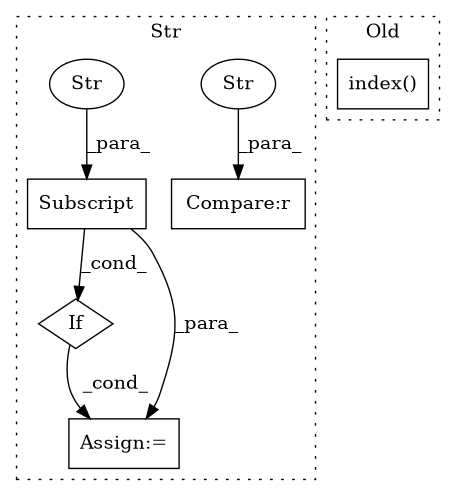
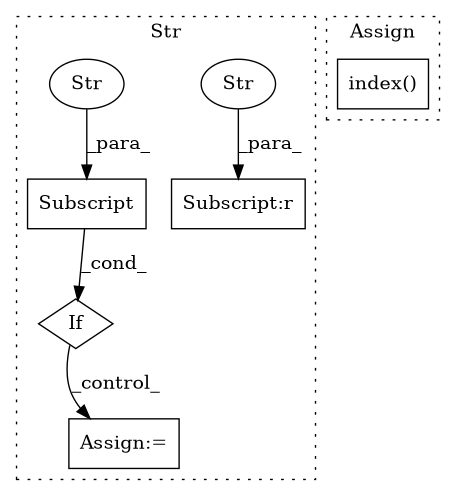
cluster "Old": label "Old" -> "Assign"
node "Compare:r": label "Compare:r" -> "Subscript:r"
edge "Subscript" -> "Assign:=": removed, label "_para_"
edge "If" -> "Assign:=": label "_cond_" -> "_control_"
